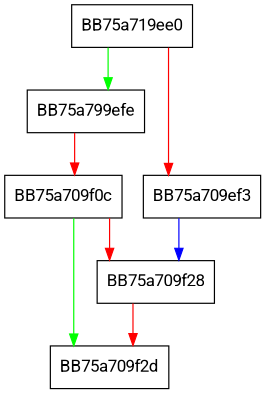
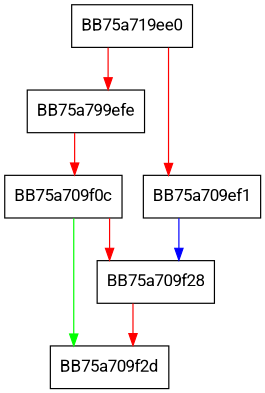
edge "BB75a719ee0" -> "BB75a799efe": color green -> red
node "BB75a709ef3": label "BB75a709ef3" -> "BB75a709ef1"
